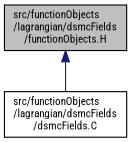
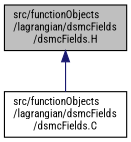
node "src/functionObjects /lagrangian/dsmcFields /functionObjects.H": label "src/functionObjects /lagrangian/dsmcFields /functionObjects.H" -> "src/functionObjects /lagrangian/dsmcFields /dsmcFields.H"
